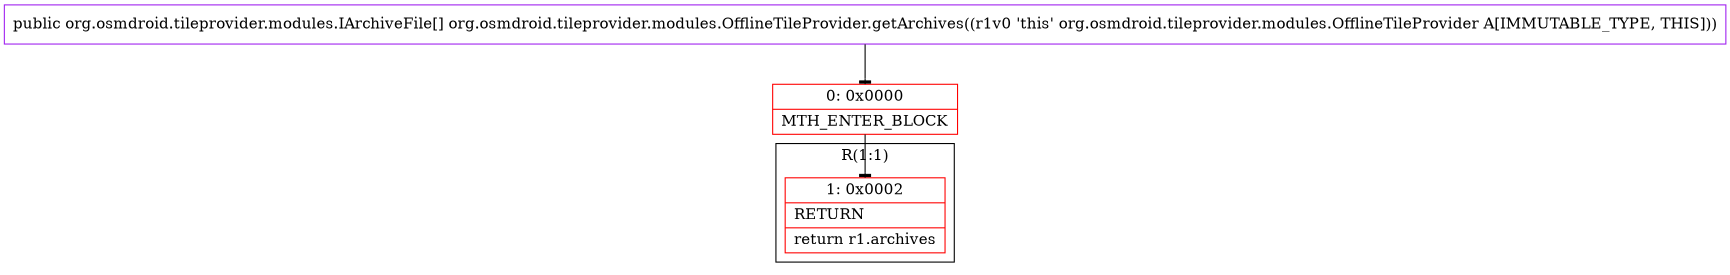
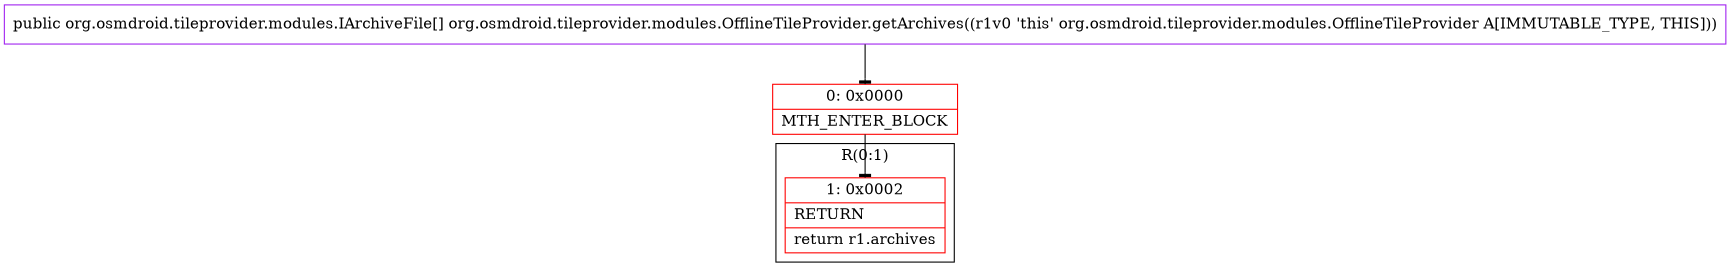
cluster "R(1:1)": label "R(1:1)" -> "R(0:1)"
